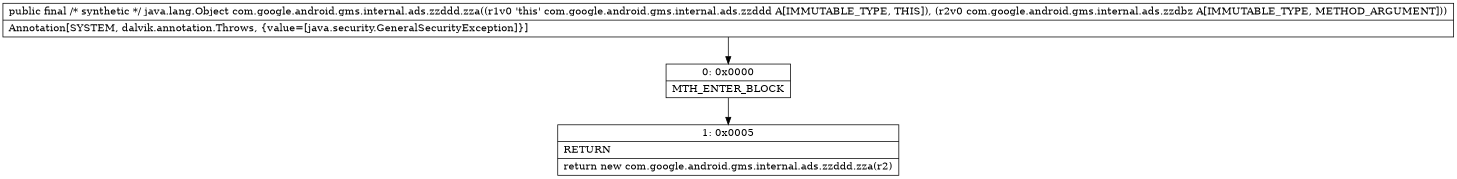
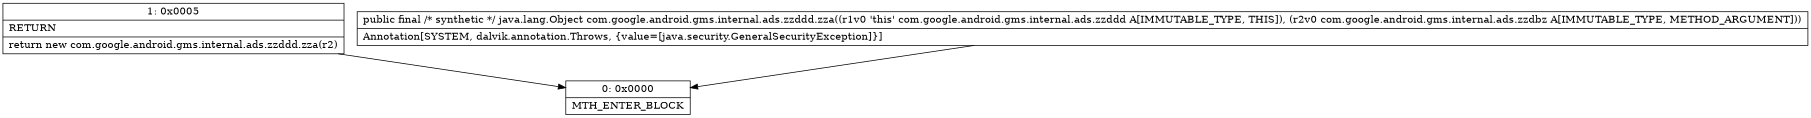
edge "0: 0x0000" -> "1: 0x0005": reversed
